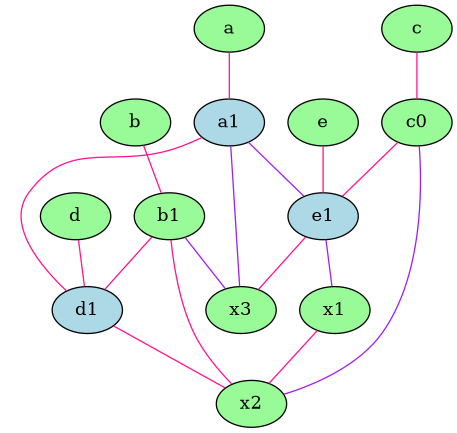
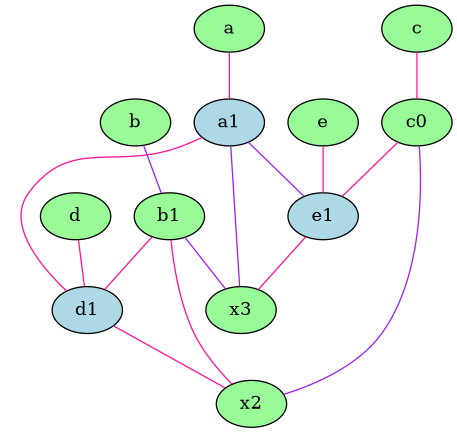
edge "b" -- "b1": color deeppink -> purple
node "x1": removed
